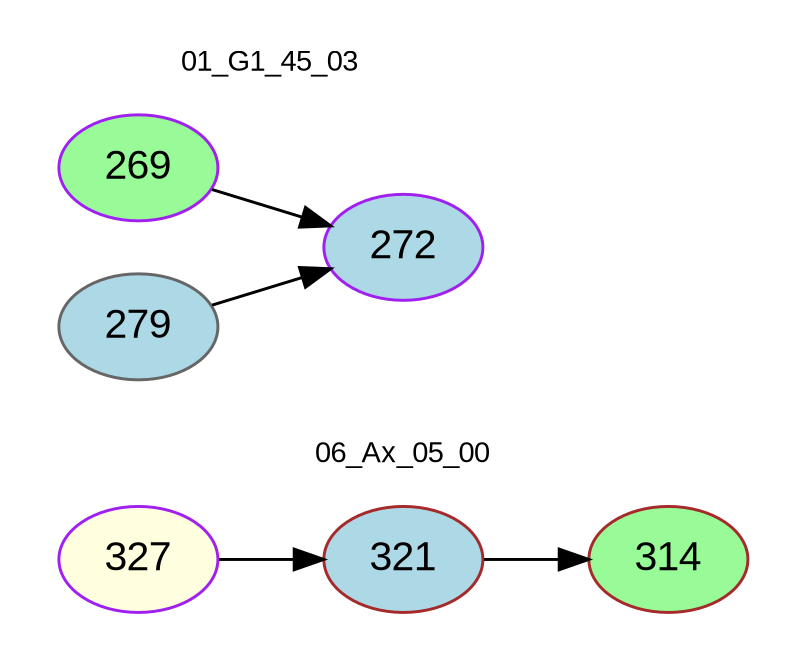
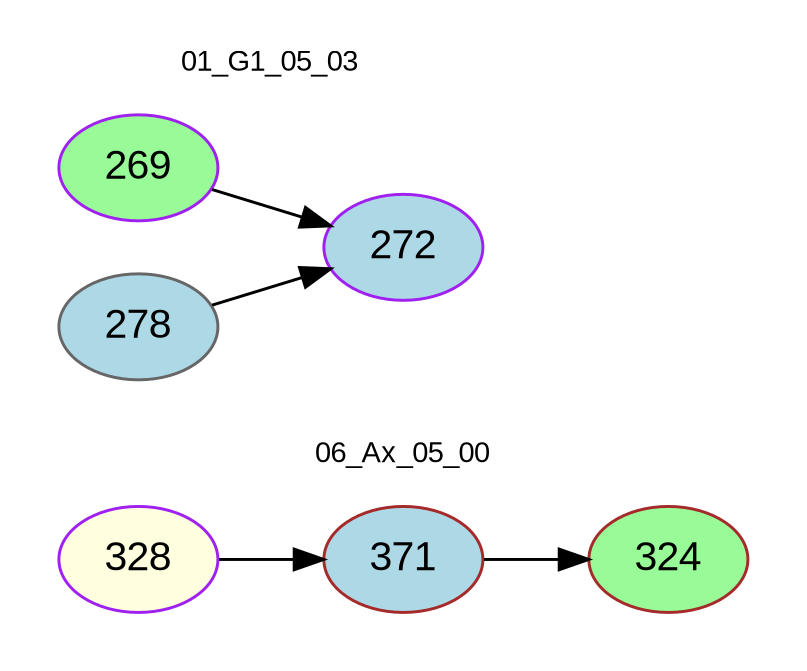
cluster "01_G1_45_03": label "01_G1_45_03" -> "01_G1_05_03"
node "279": label "279" -> "278"
node "327": label "327" -> "328"
node "321": label "321" -> "371"
node "314": label "314" -> "324"
